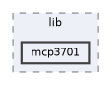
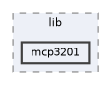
node "mcp3701": label "mcp3701" -> "mcp3201"
